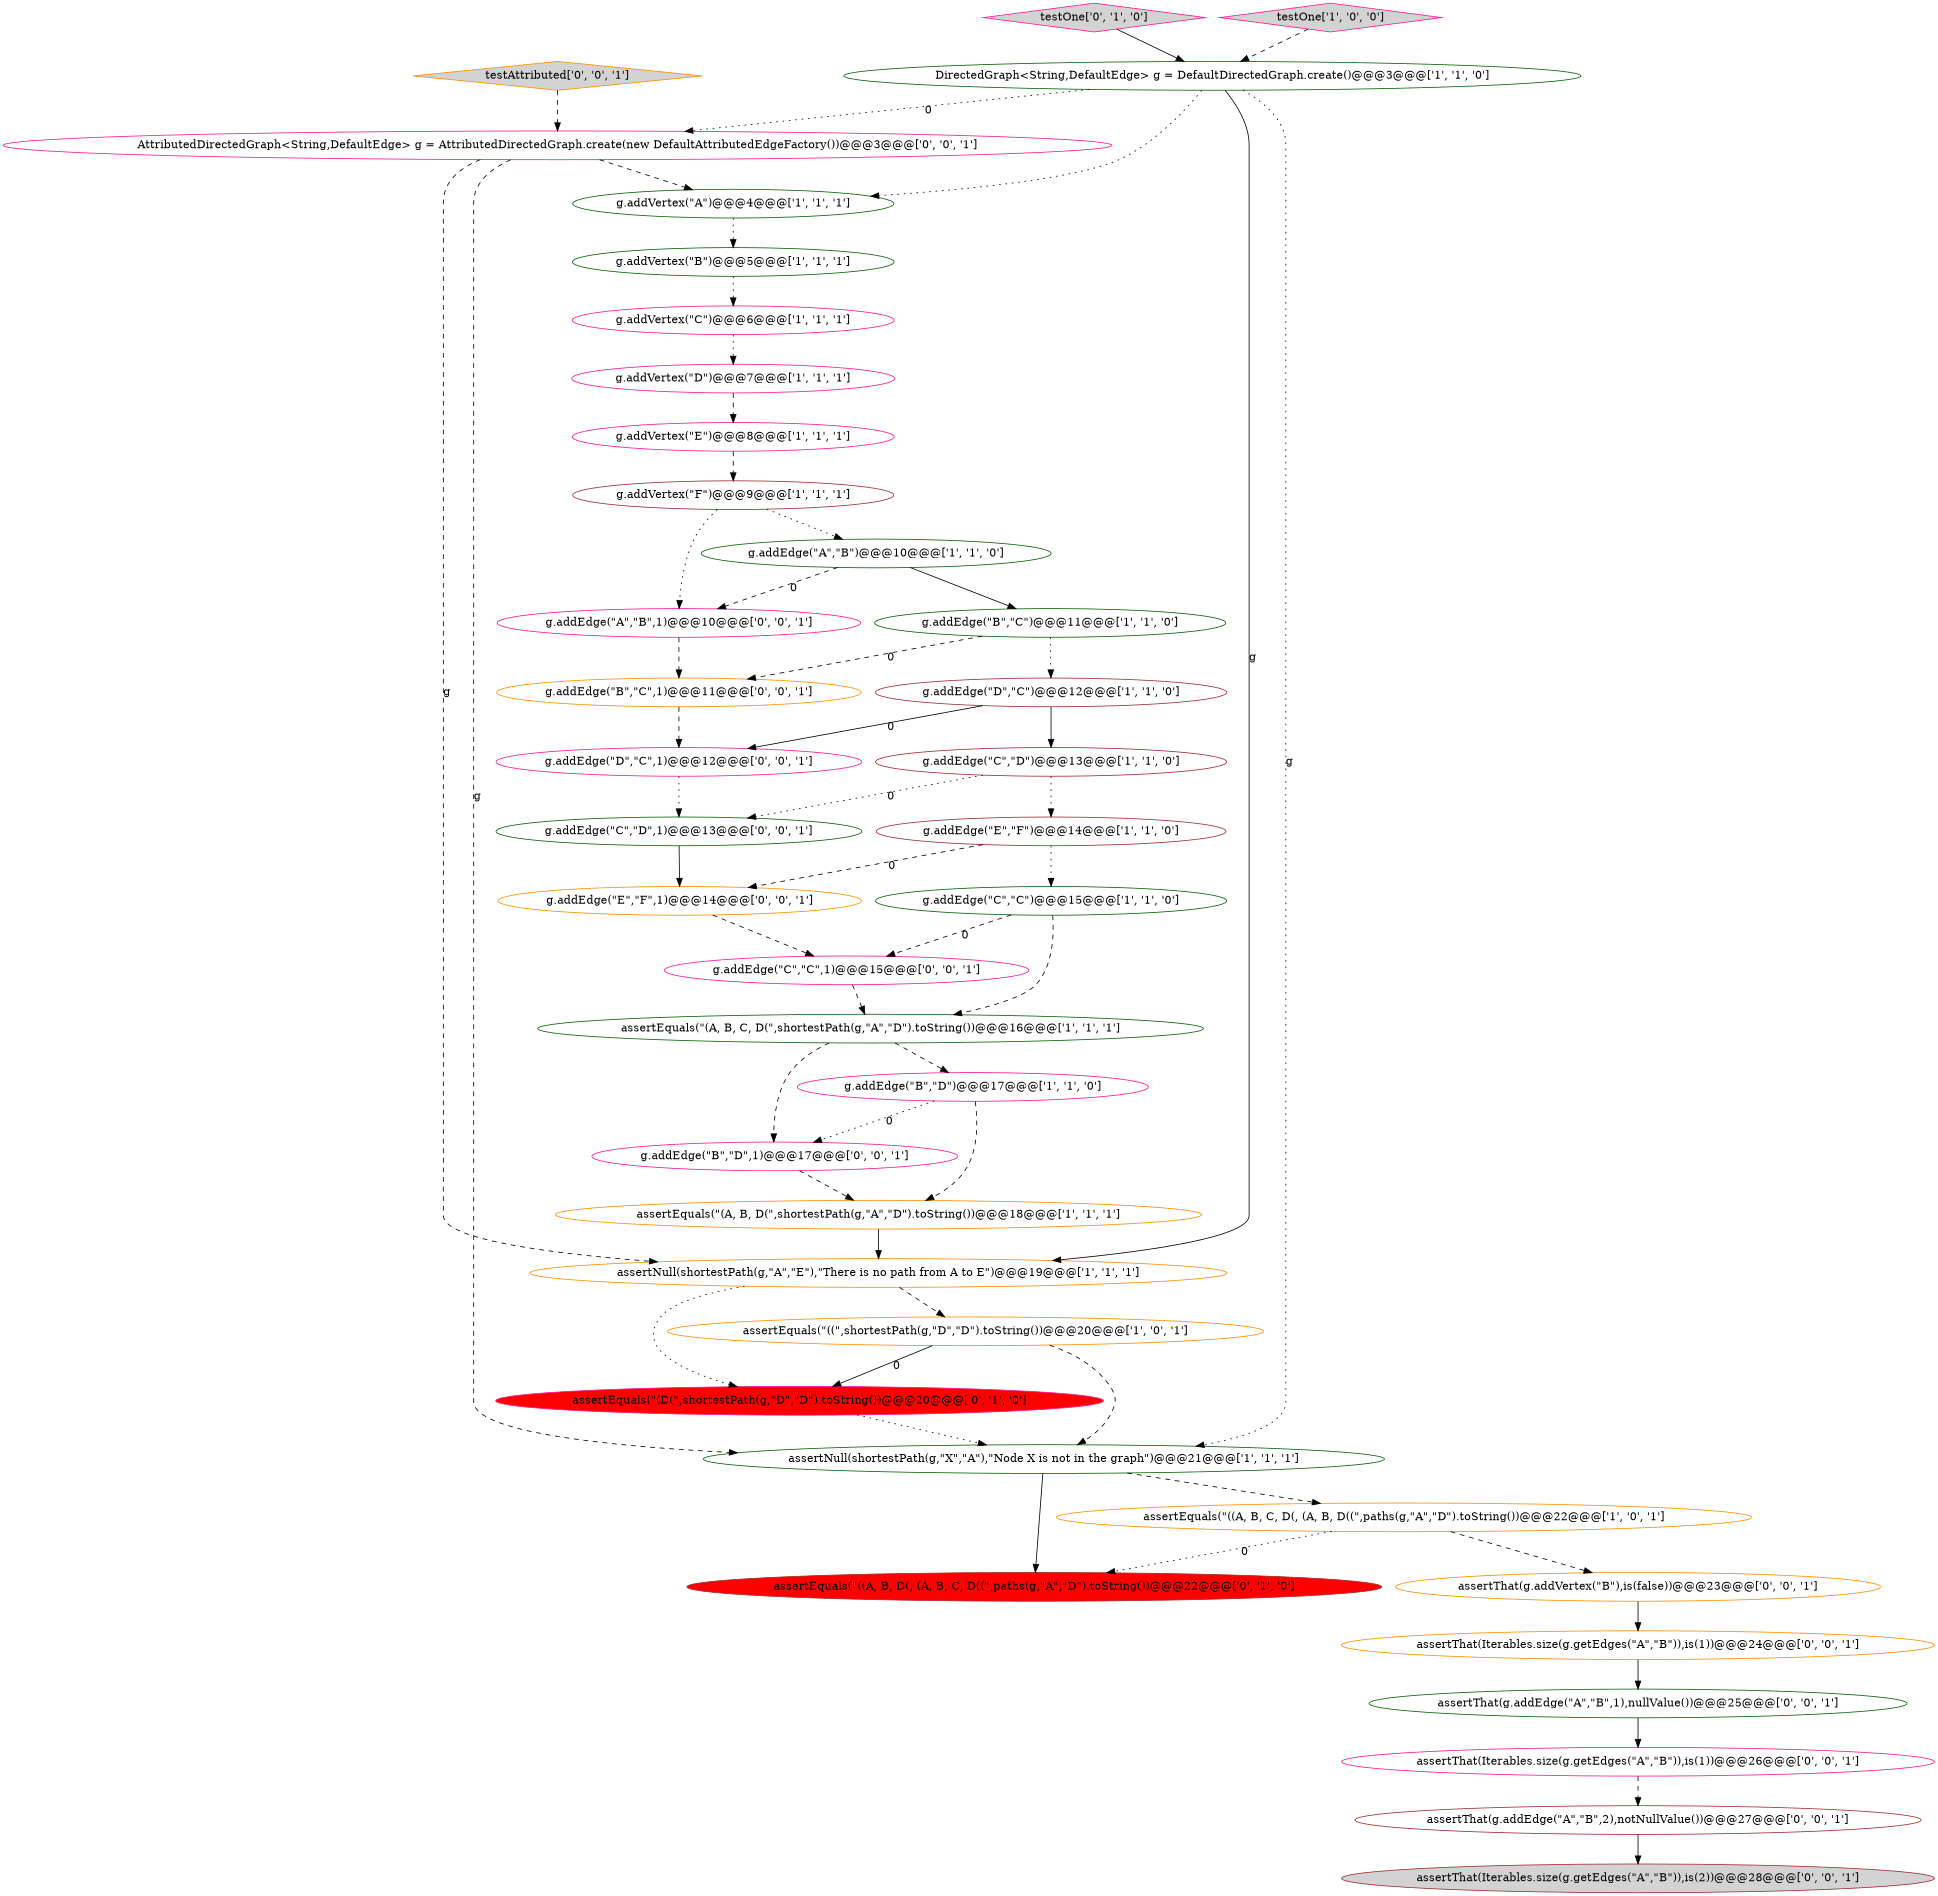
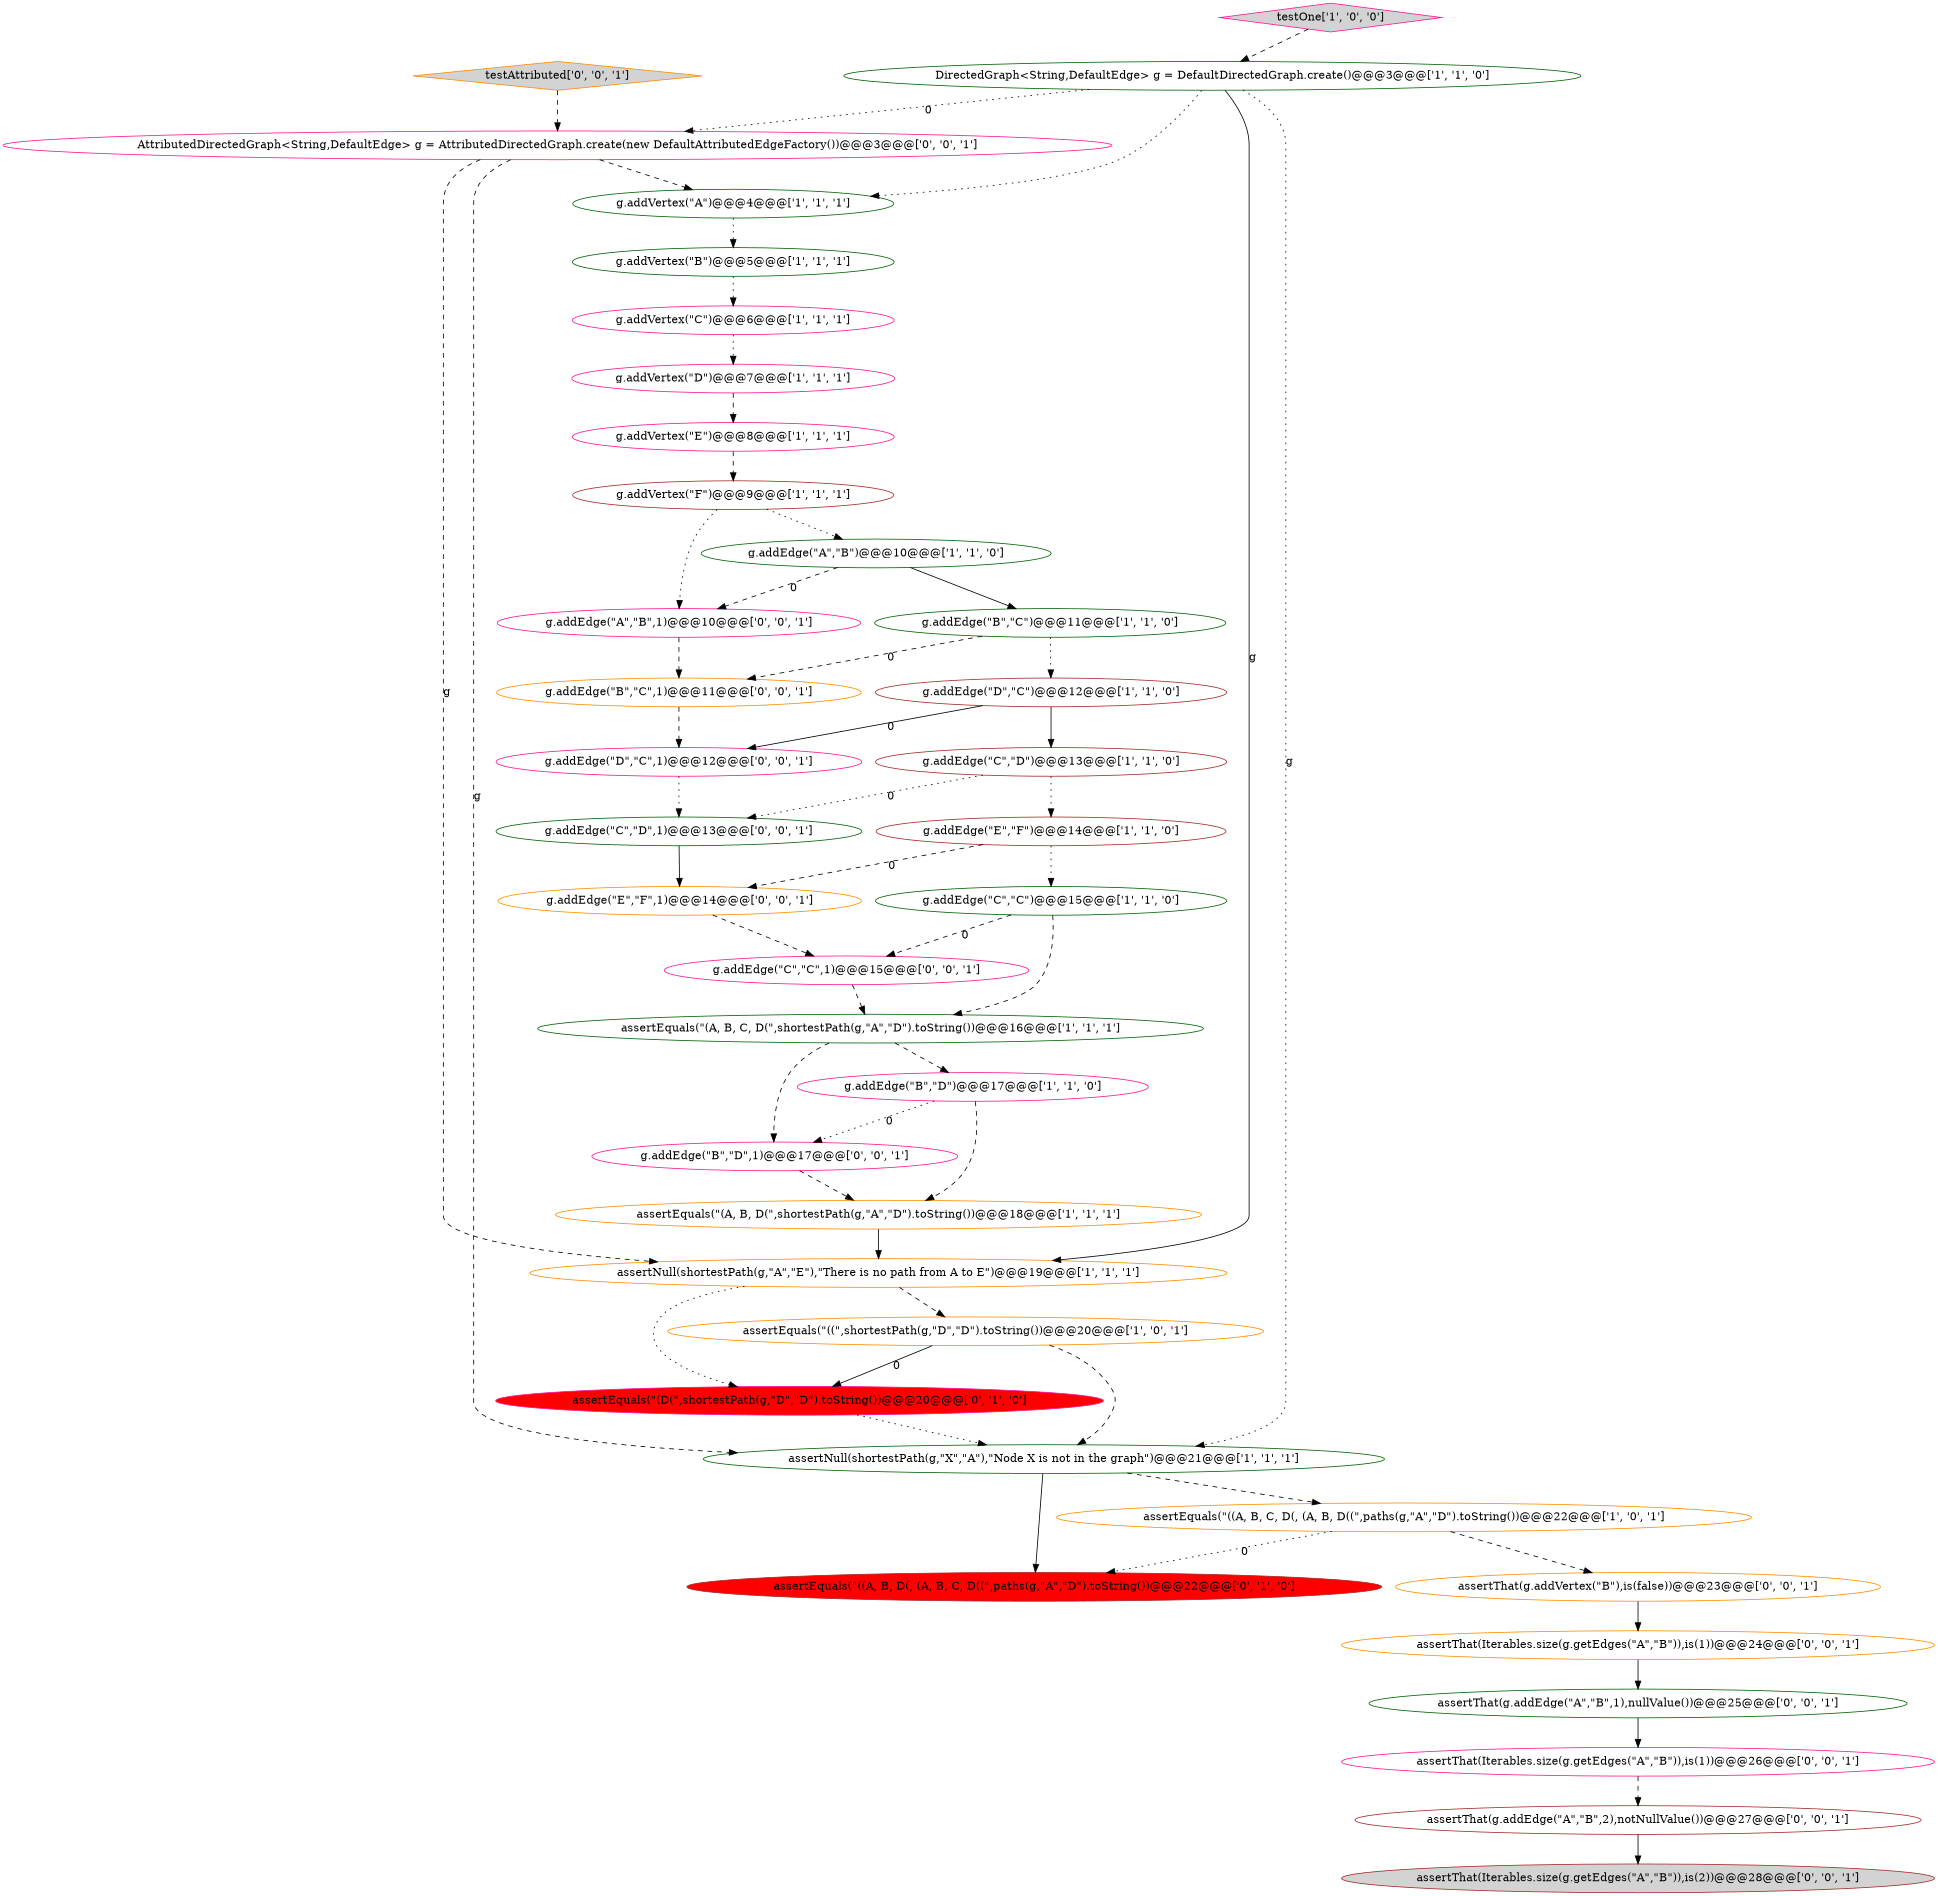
node "testOne['0', '1', '0']": removed
